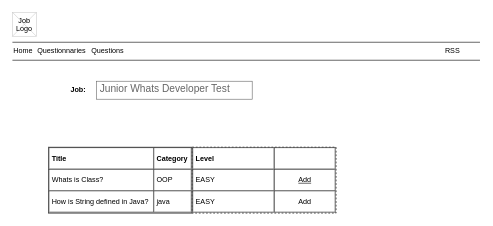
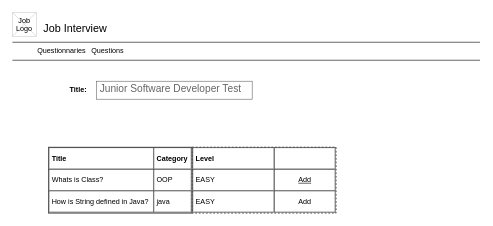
node "Job Interview": added
node "Home": removed
node "RSS": removed
node "Job:": label "Job:" -> "Title:"
node "Junior Whats Developer Test": label "Junior Whats Developer Test" -> "Junior Software Developer Test"
